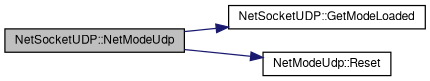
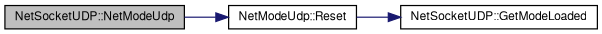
edge "NetSocketUDP::NetModeUdp" -> "NetSocketUDP::GetModeLoaded": now "NetModeUdp::Reset" -> "NetSocketUDP::GetModeLoaded"
